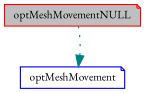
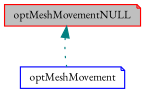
edge "optMeshMovementNULL" -> "optMeshMovement": reversed
